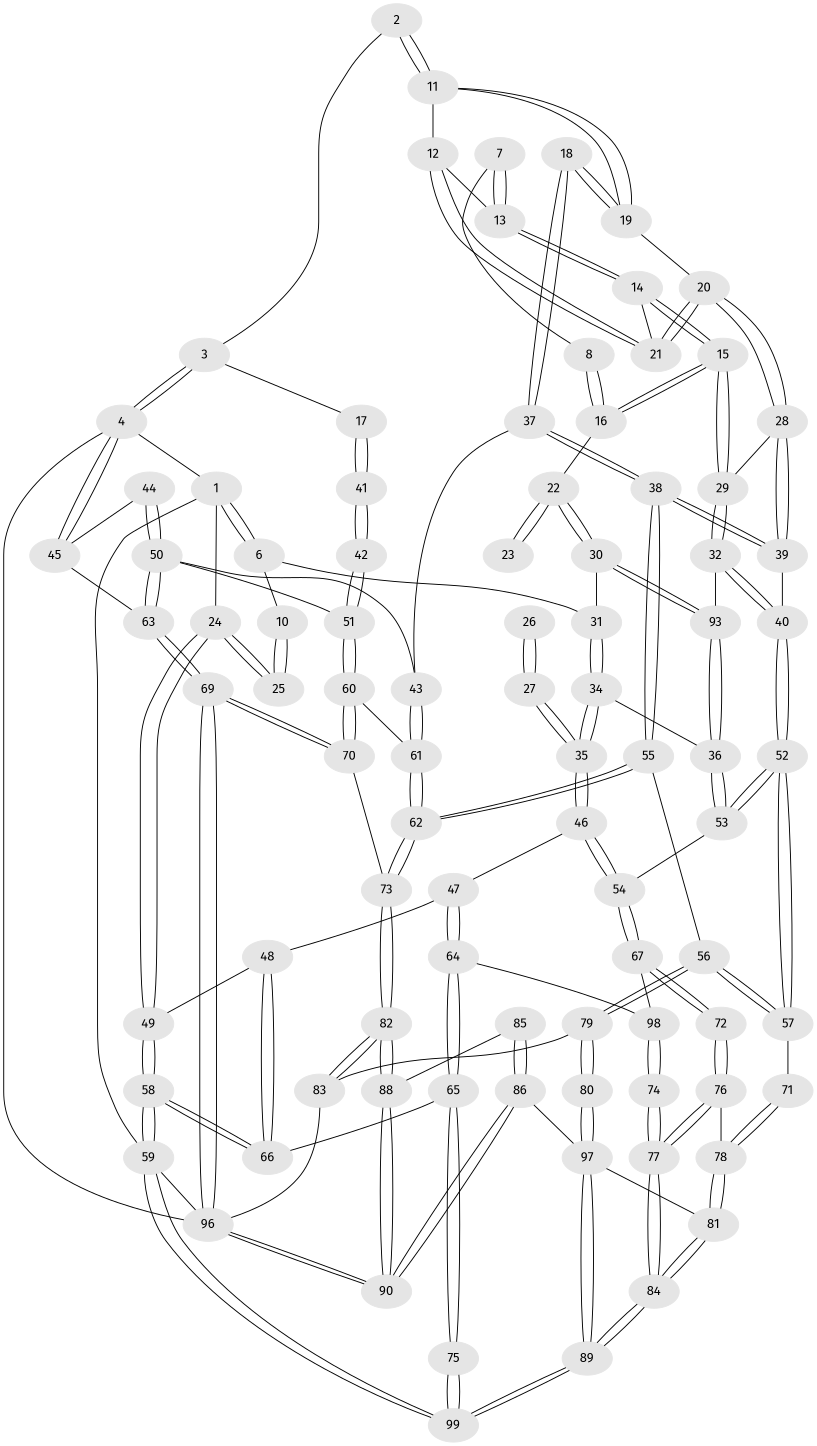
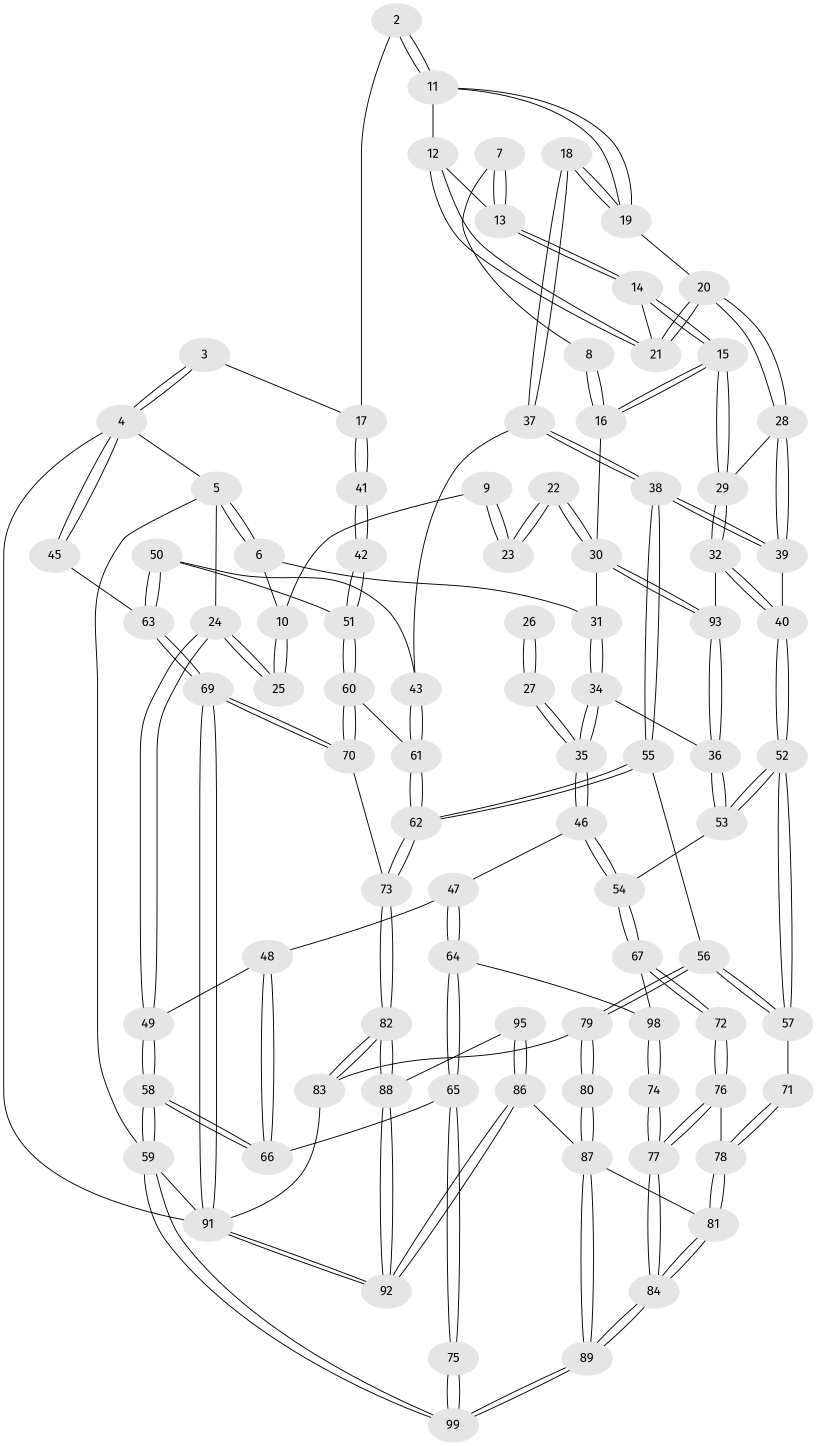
edge "2" -- "3": now "2" -- "17"
edge "16" -- "22": now "16" -- "30"
node "44": removed
node "1": label "1" -> "5"
node "9": added
node "85": label "85" -> "95"
node "97": label "97" -> "87"
node "96": label "96" -> "91"
node "90": label "90" -> "92"
